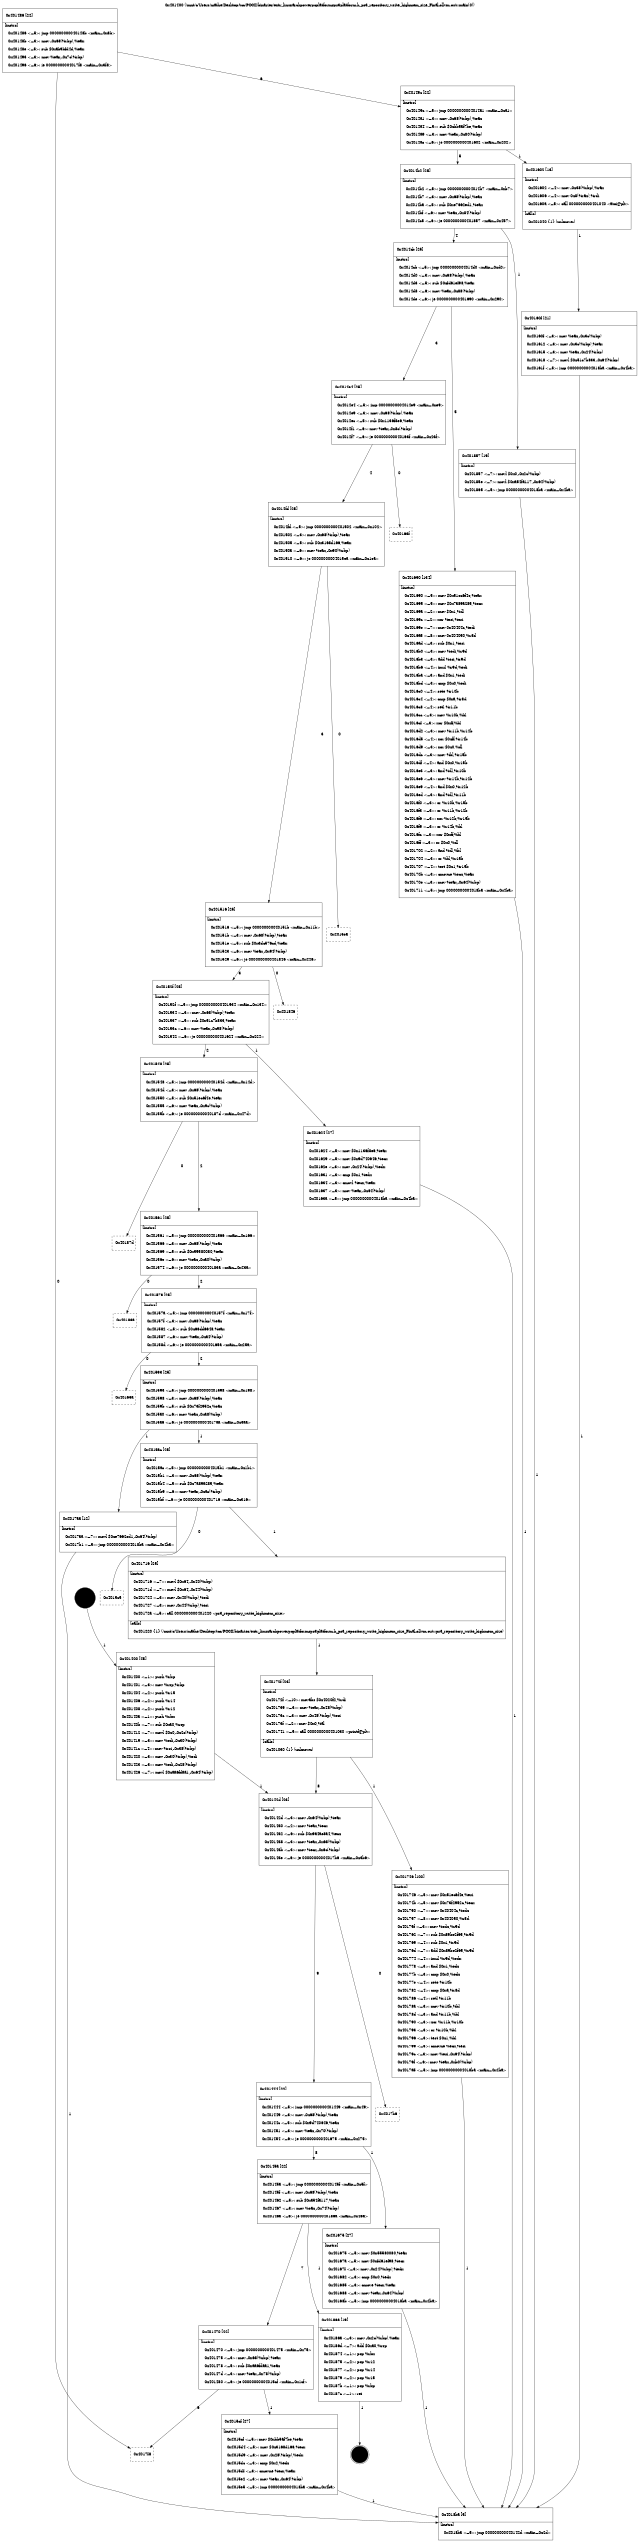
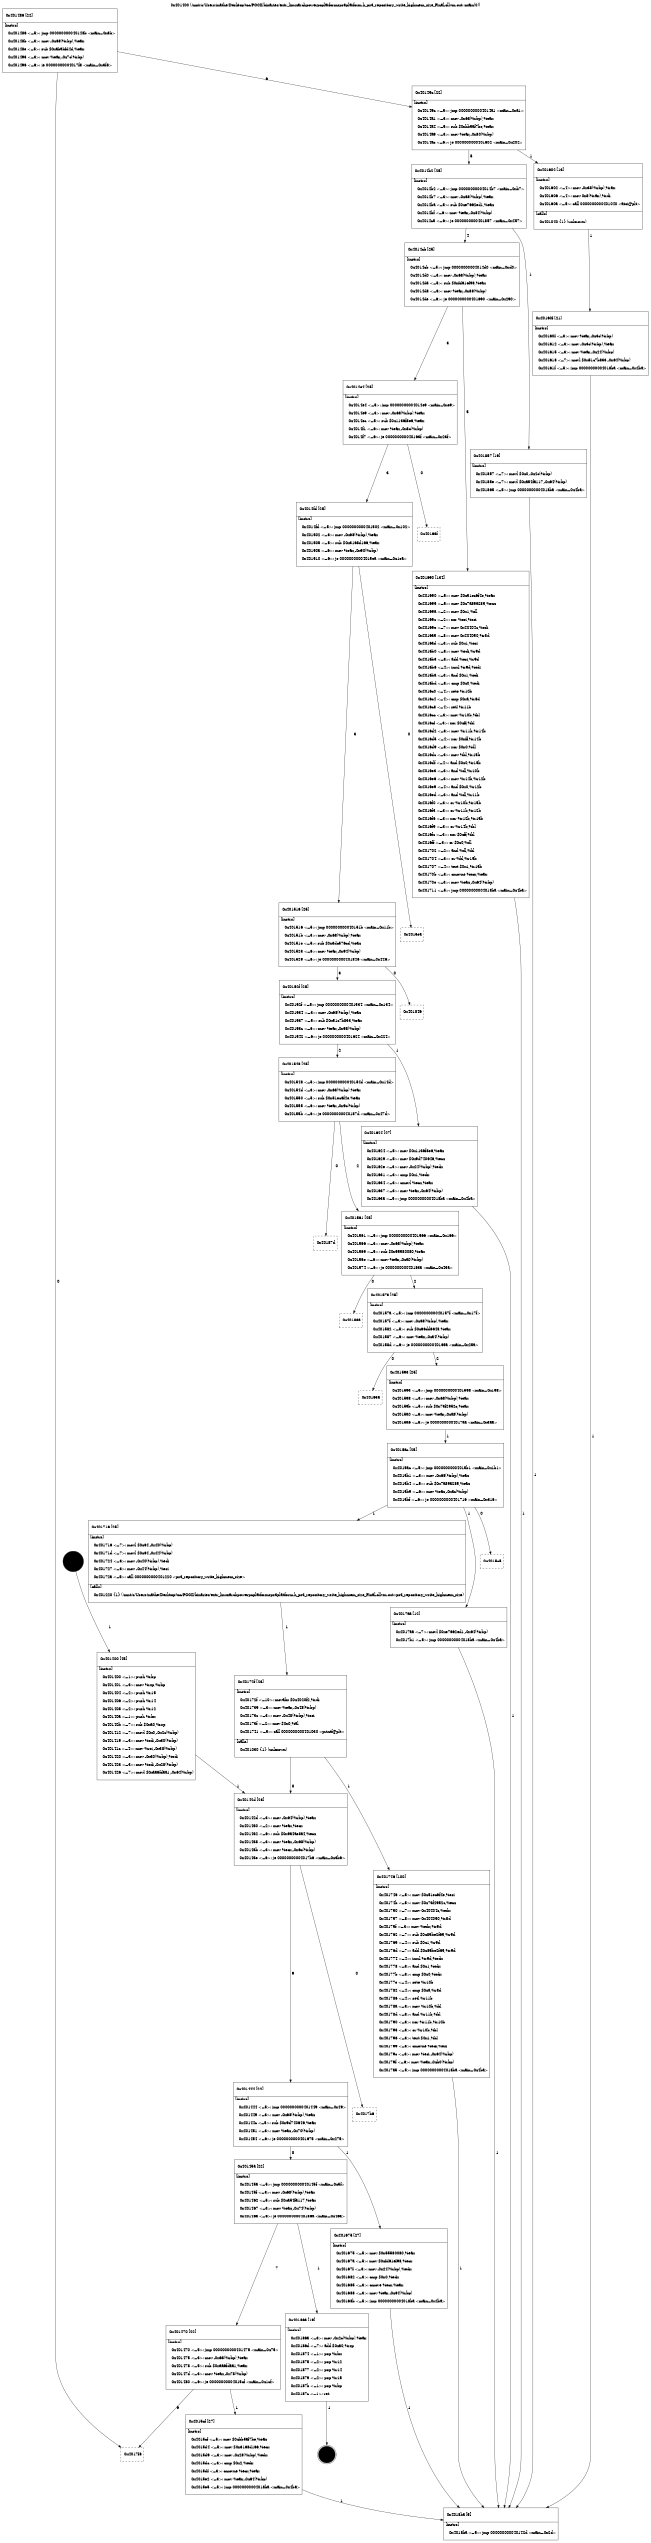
edge "0x4014e4 [25]" -> "0x4014fd [25]": label " 4" -> " 3"
edge "0x401593 [25]" -> "0x4017aa [12]": now "0x4015ac [25]" -> "0x4017aa [12]"
